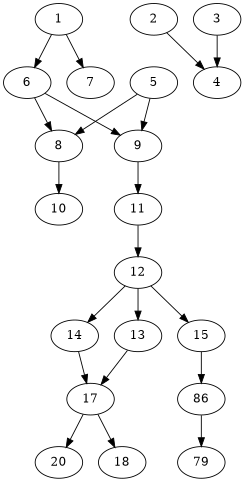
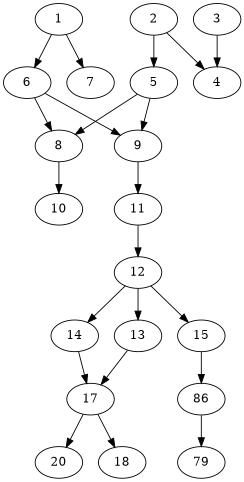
edge "2" -> "5": added
